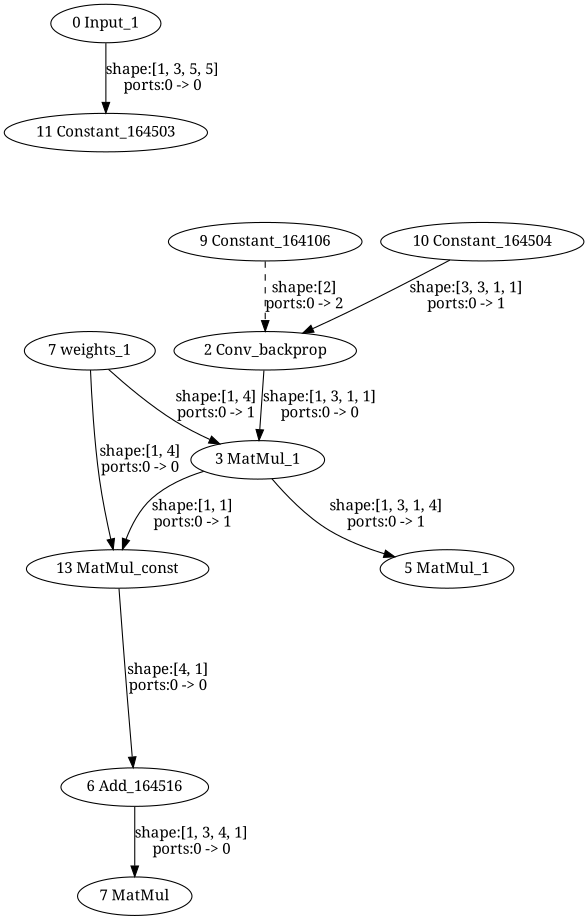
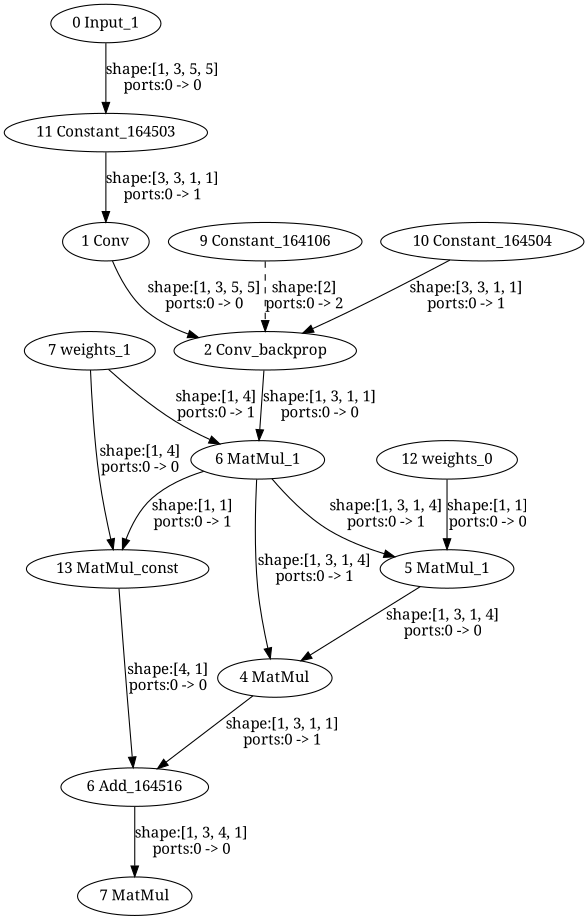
node "1 Conv": added
node "3 MatMul_1": label "3 MatMul_1" -> "6 MatMul_1"
node "12 weights_0": added
node "4 MatMul": added
